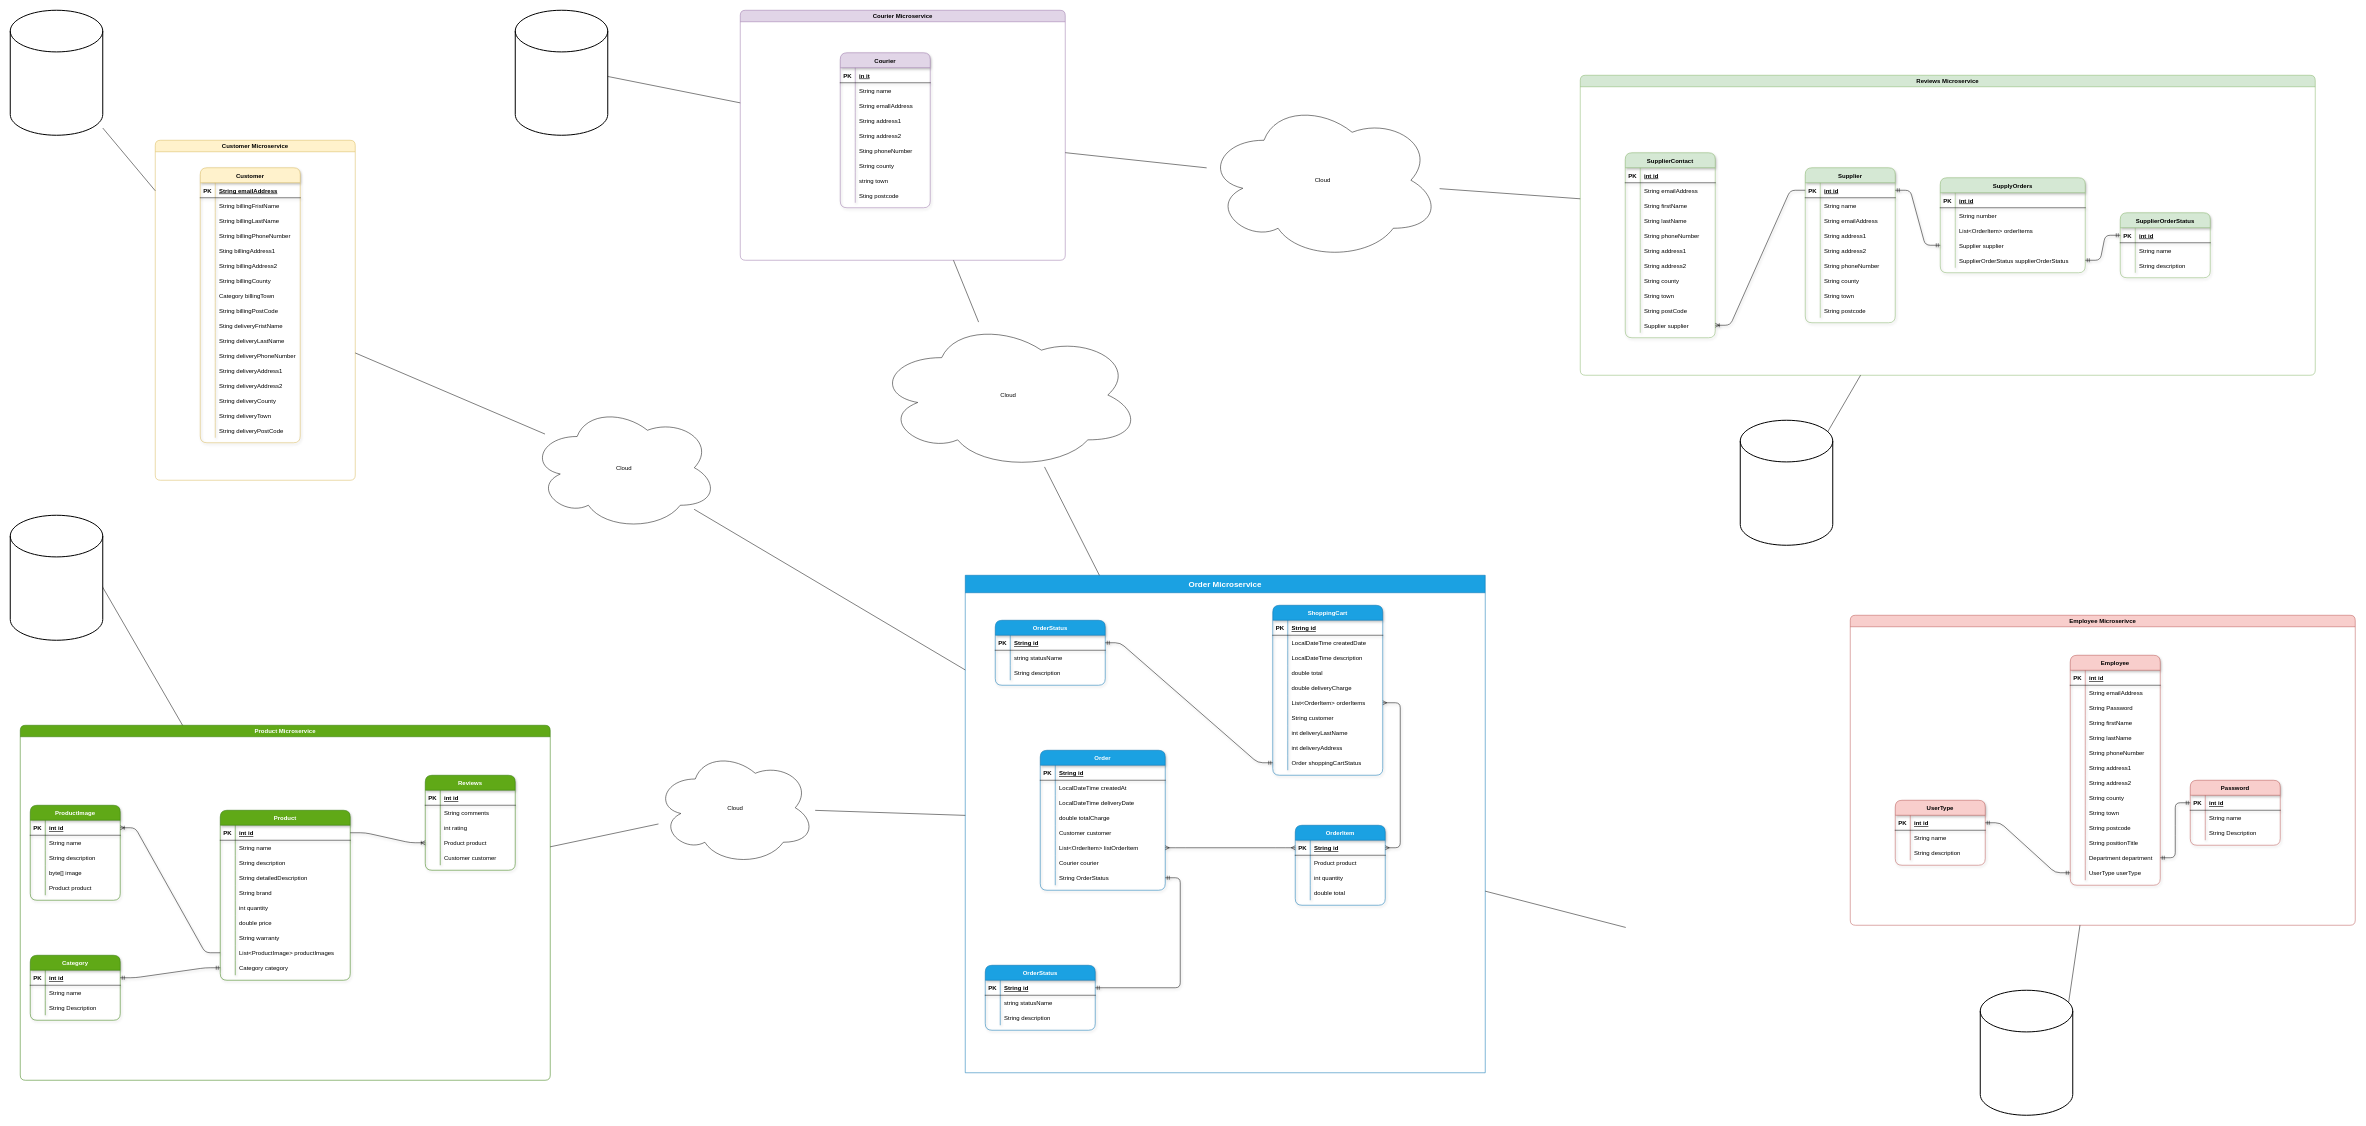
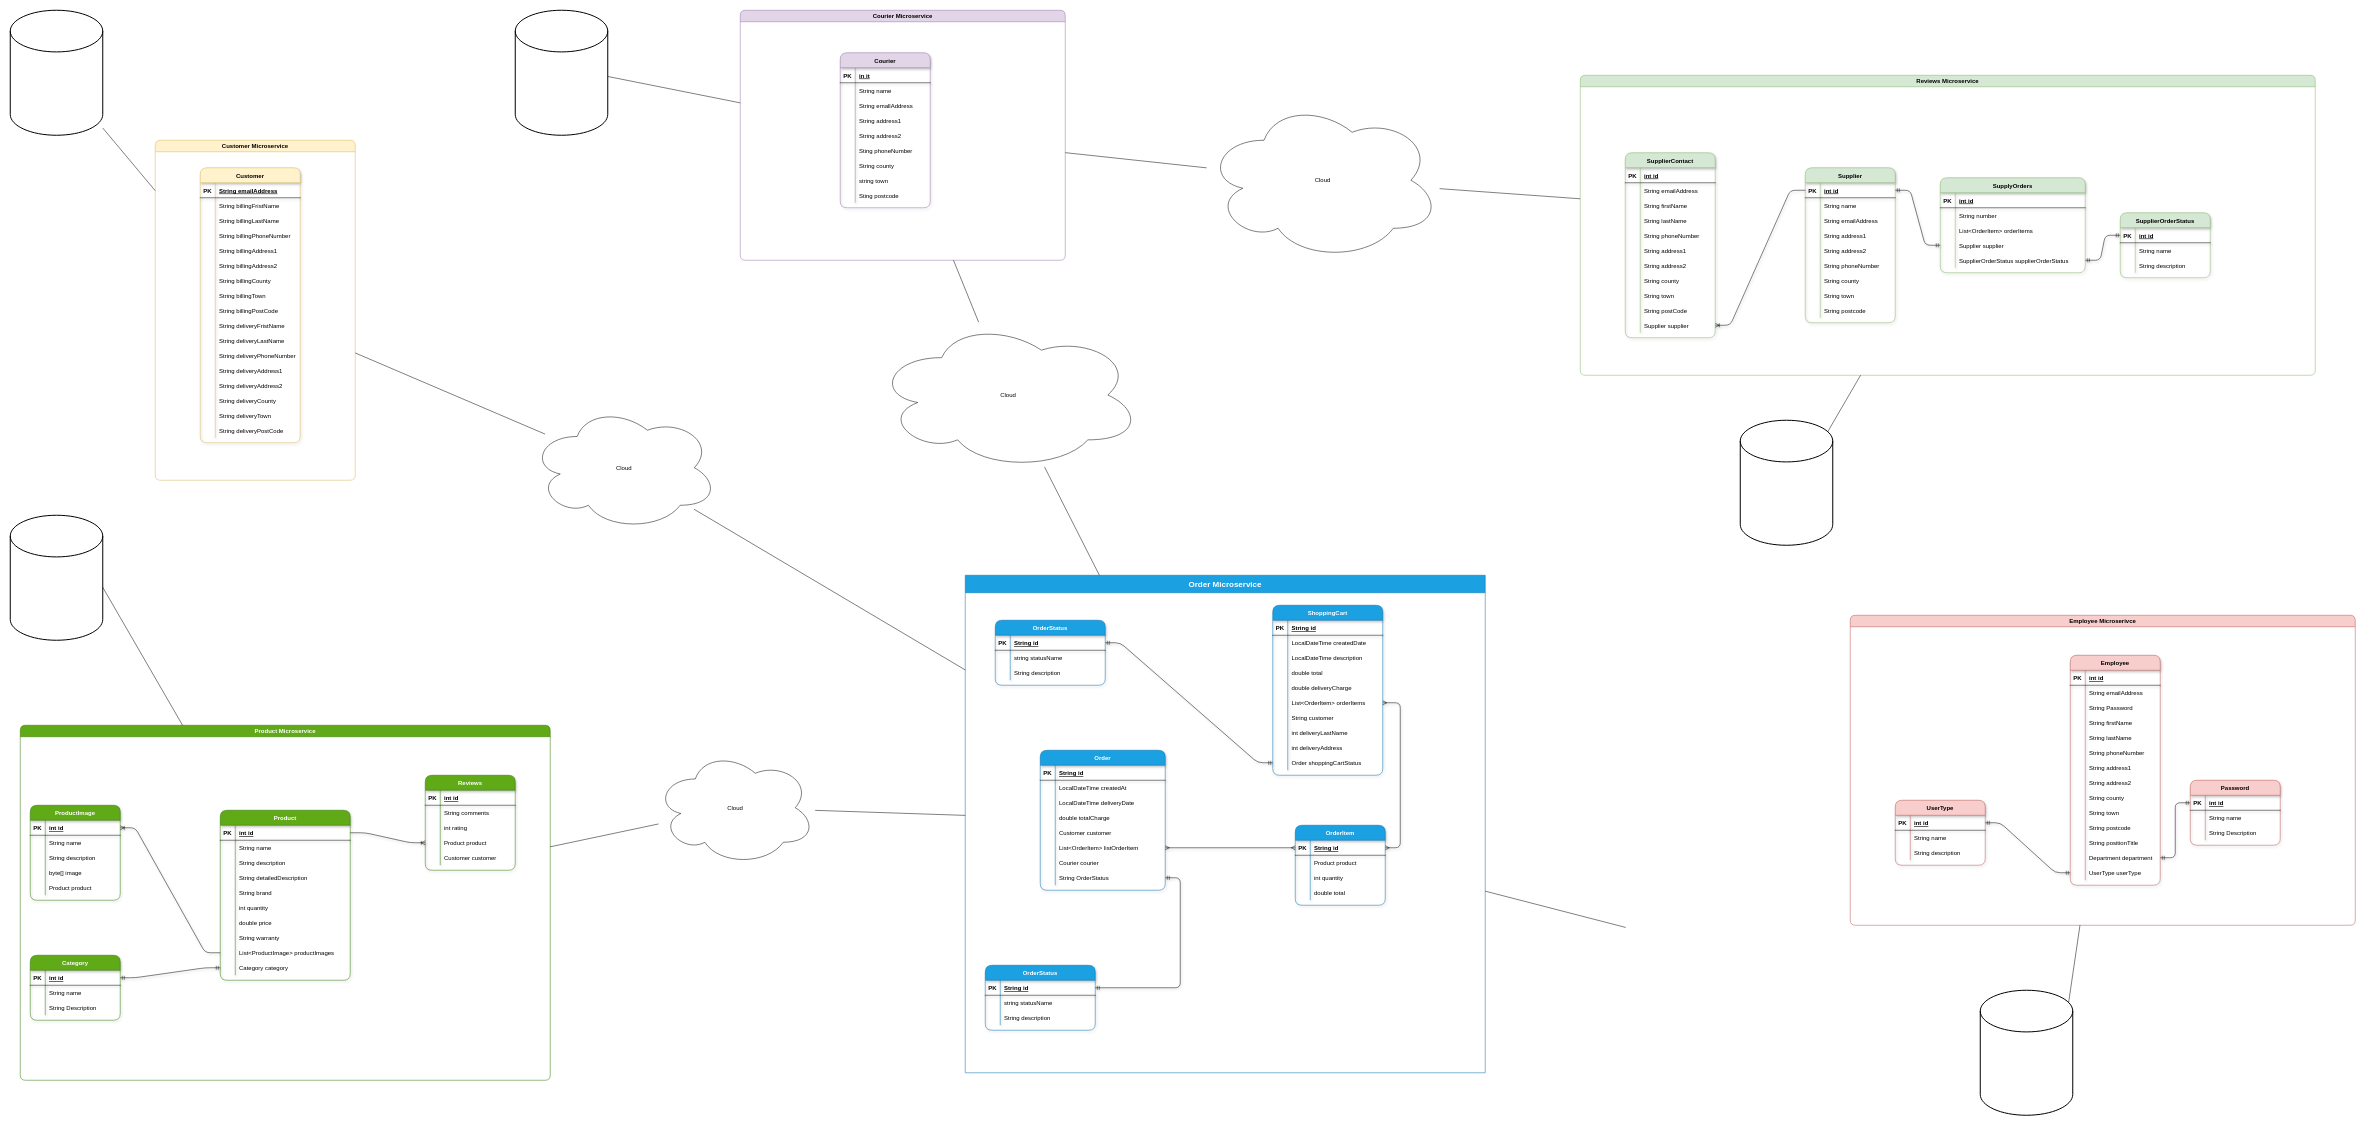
node "Sting billingAddress1": label "Sting billingAddress1" -> "String billingAddress1"
node "Category billingTown": label "Category billingTown" -> "String billingTown"
node "Sting deliveryFristName": label "Sting deliveryFristName" -> "String deliveryFristName"
